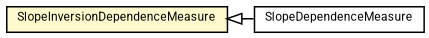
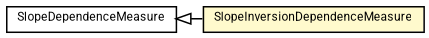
edge "SlopeDependenceMeasure" -> "SlopeInversionDependenceMeasure": reversed
